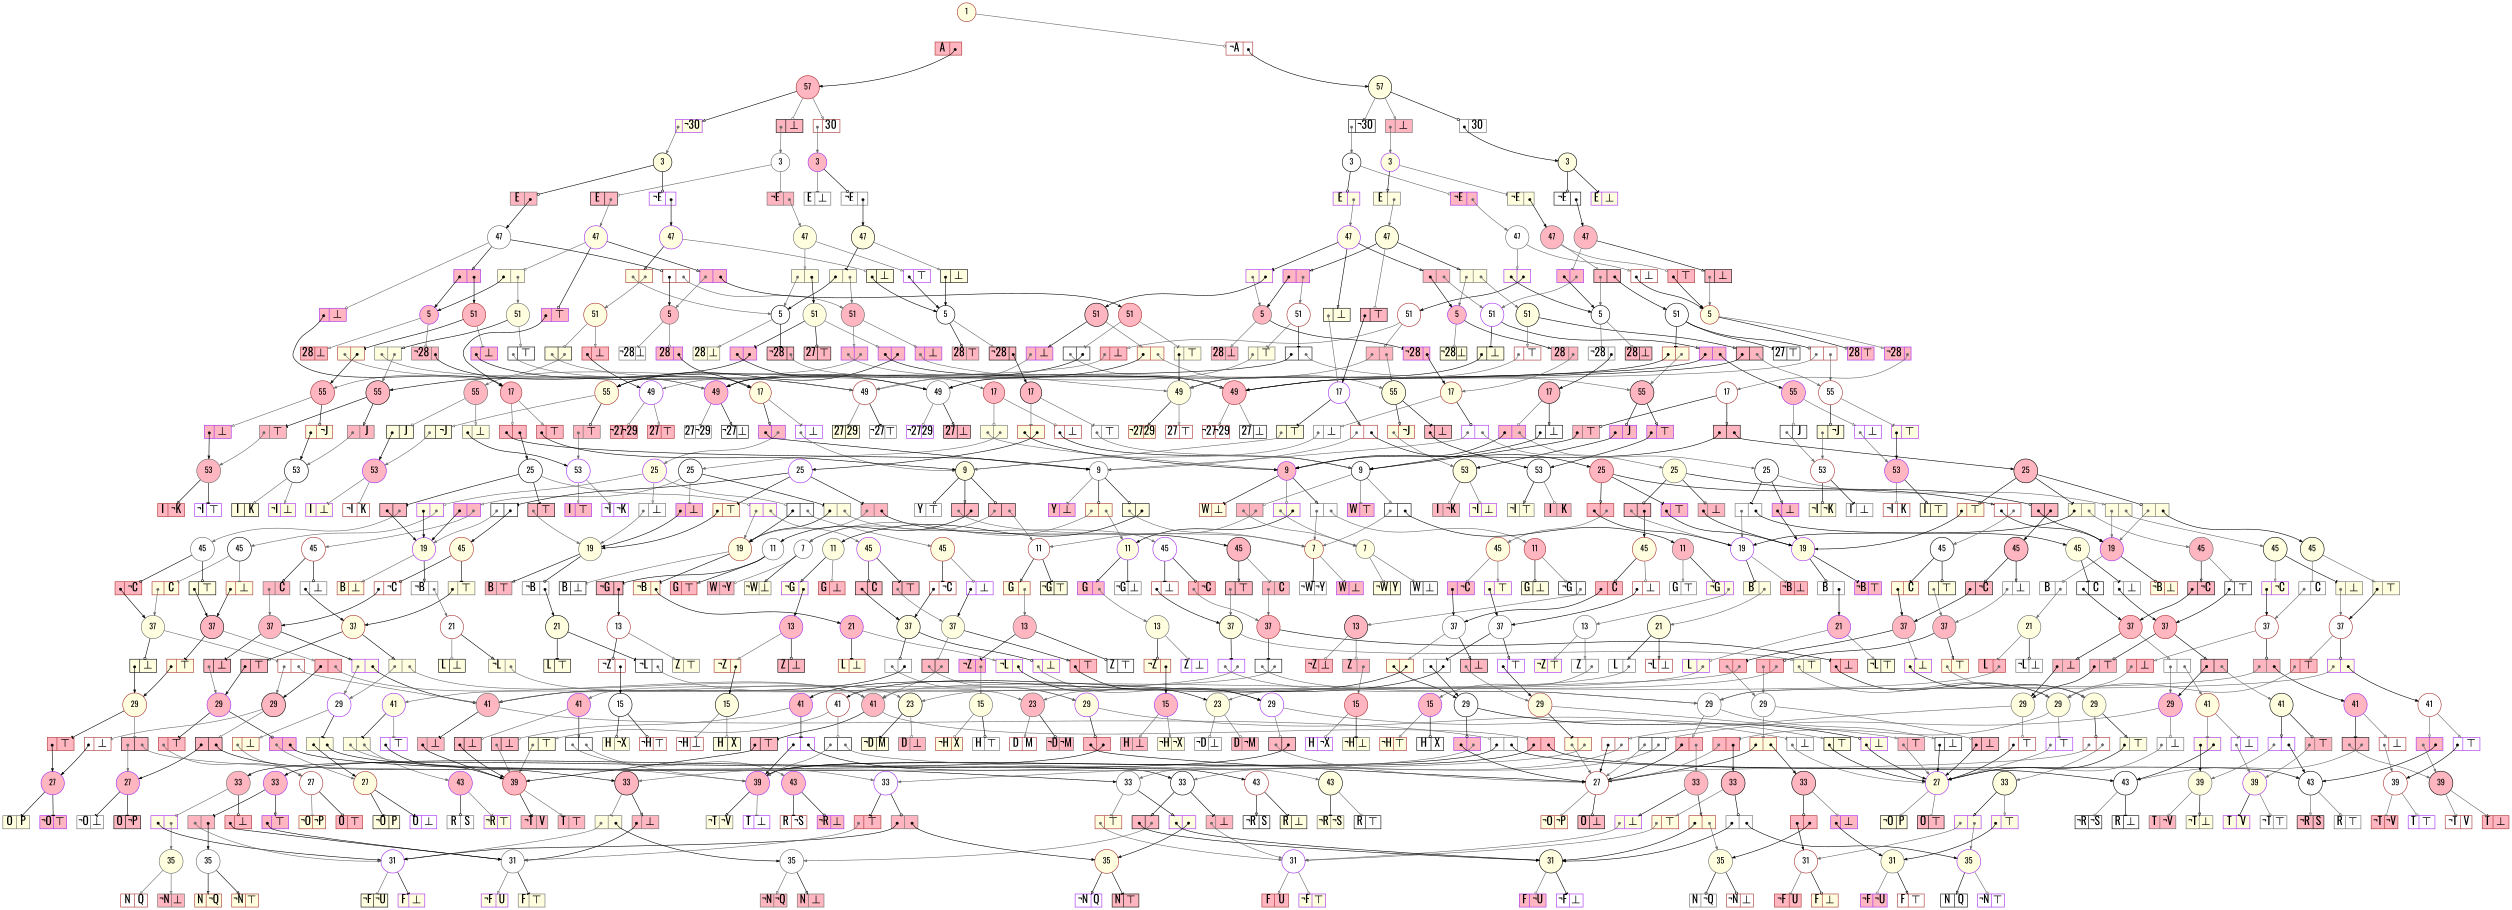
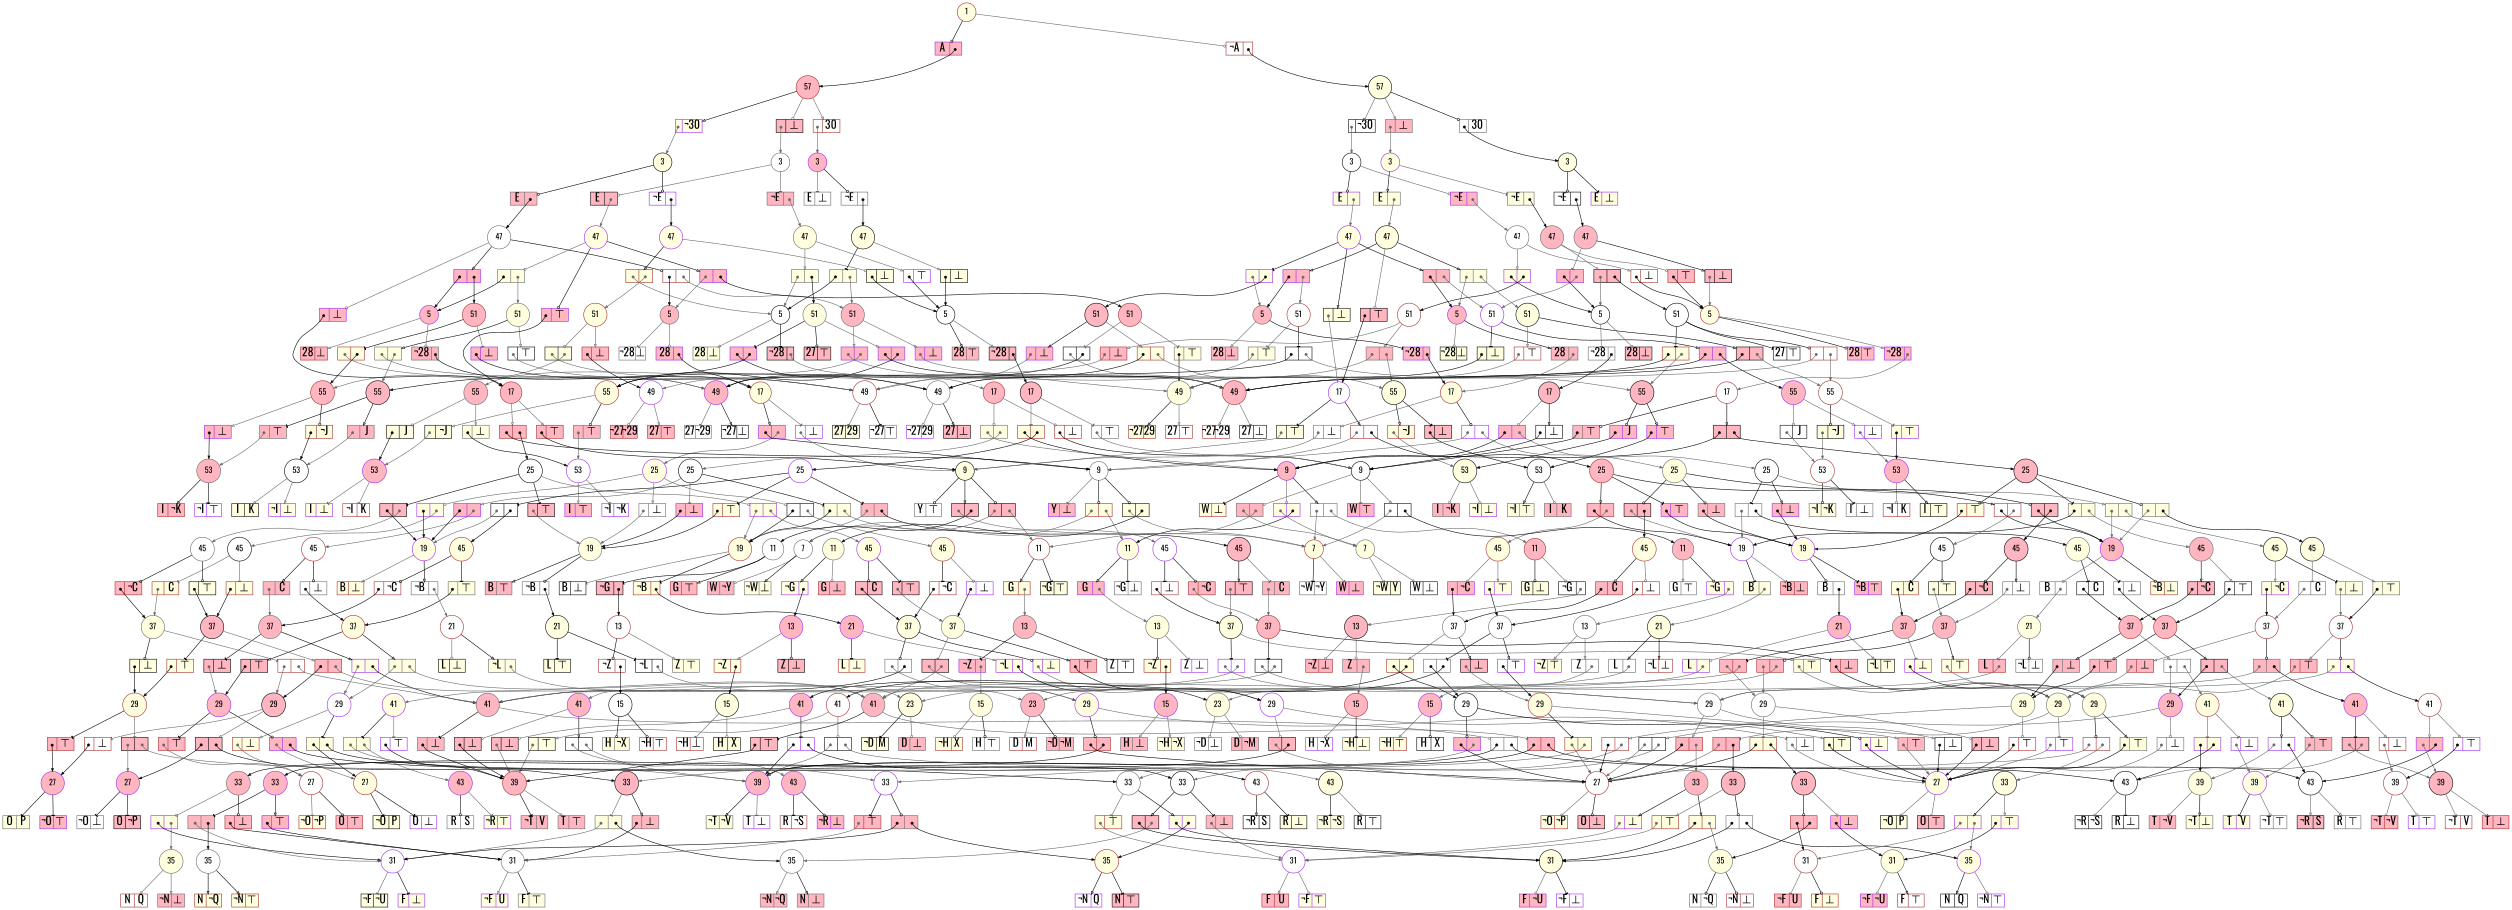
edge "1" -> "A": added
node "A": color brown -> purple
